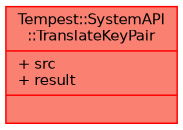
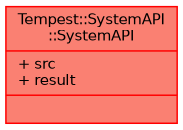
node "Tempest::SystemAPI": text "::TranslateKeyPair" -> "::SystemAPI"
